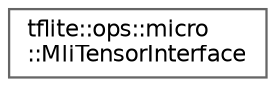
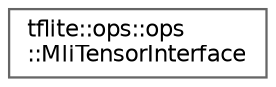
node "tflite::ops::micro ::MliTensorInterface": label "tflite::ops::micro ::MliTensorInterface" -> "tflite::ops::ops ::MliTensorInterface"
